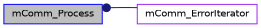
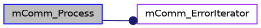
edge "mComm_ErrorIterator" -> "mComm_Process": reversed
